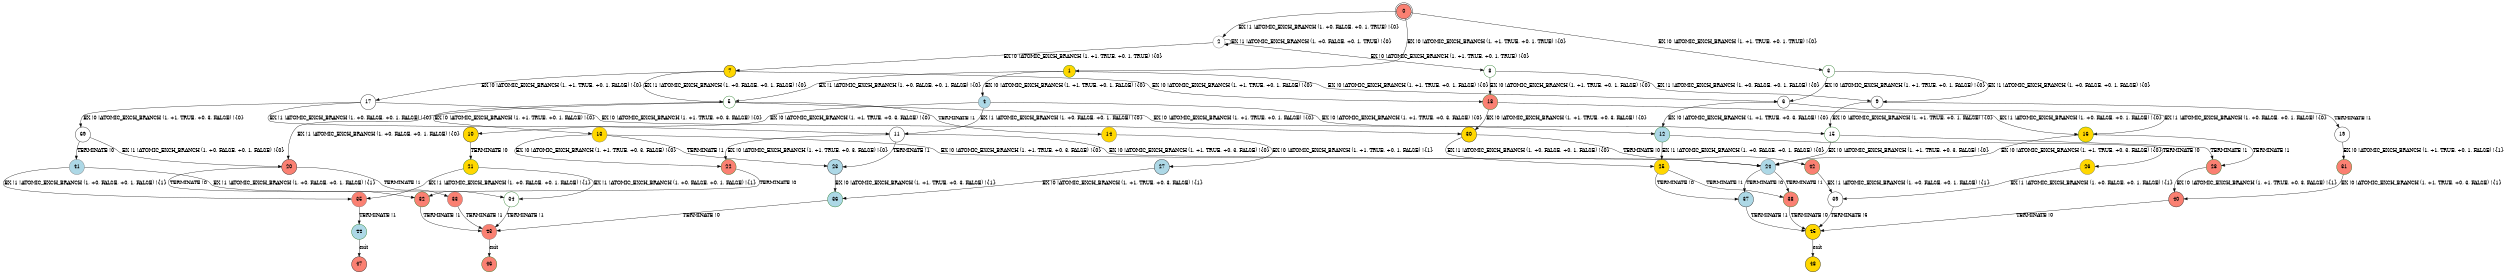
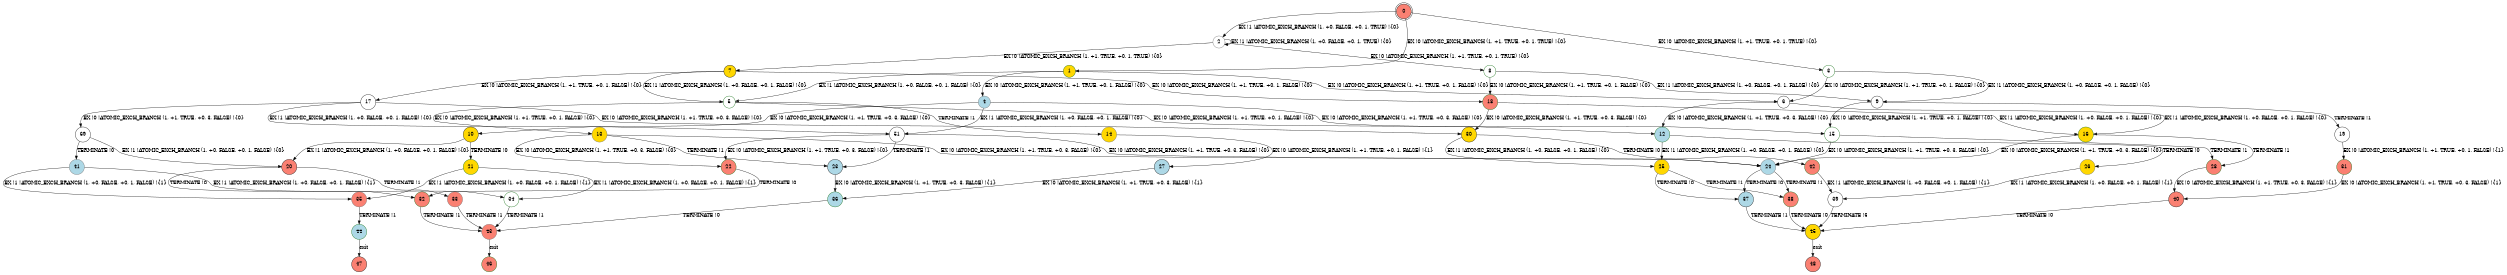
edge "5" -> "20": now "10" -> "20"
node "11": label "11" -> "51"
node "48": fillcolor gold -> salmon
